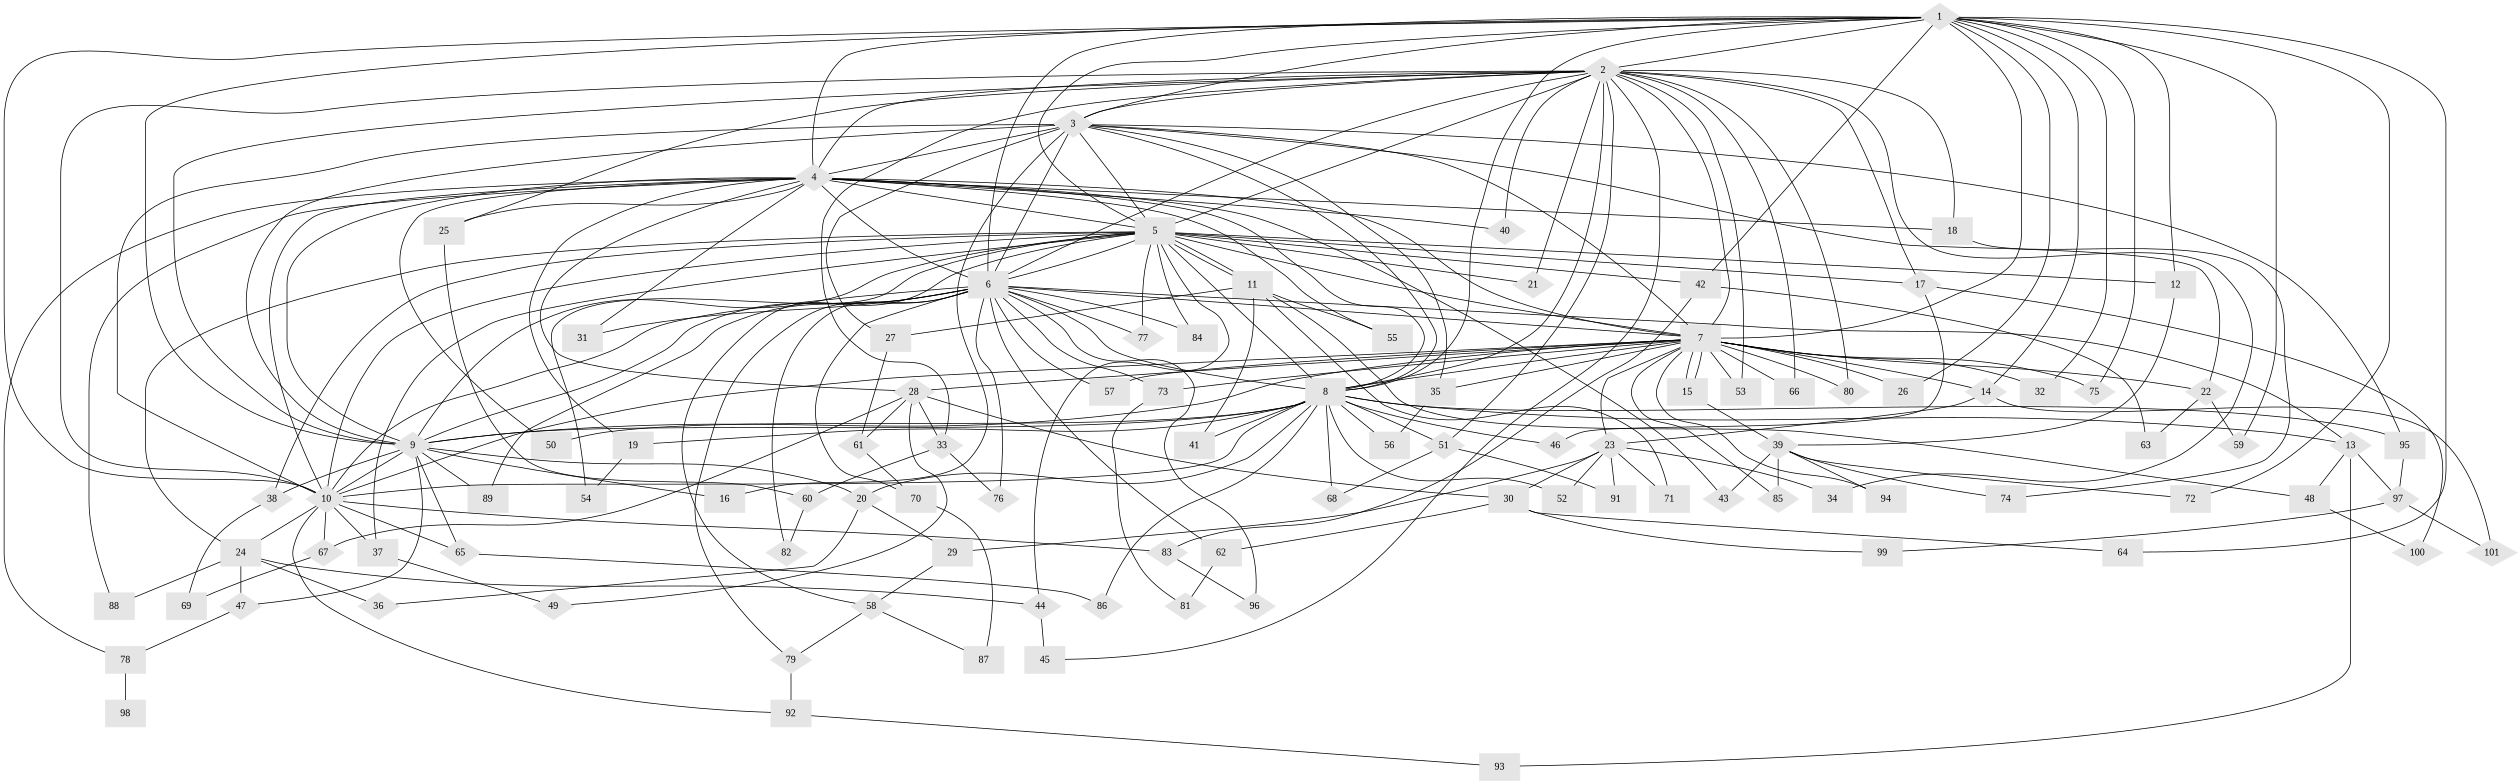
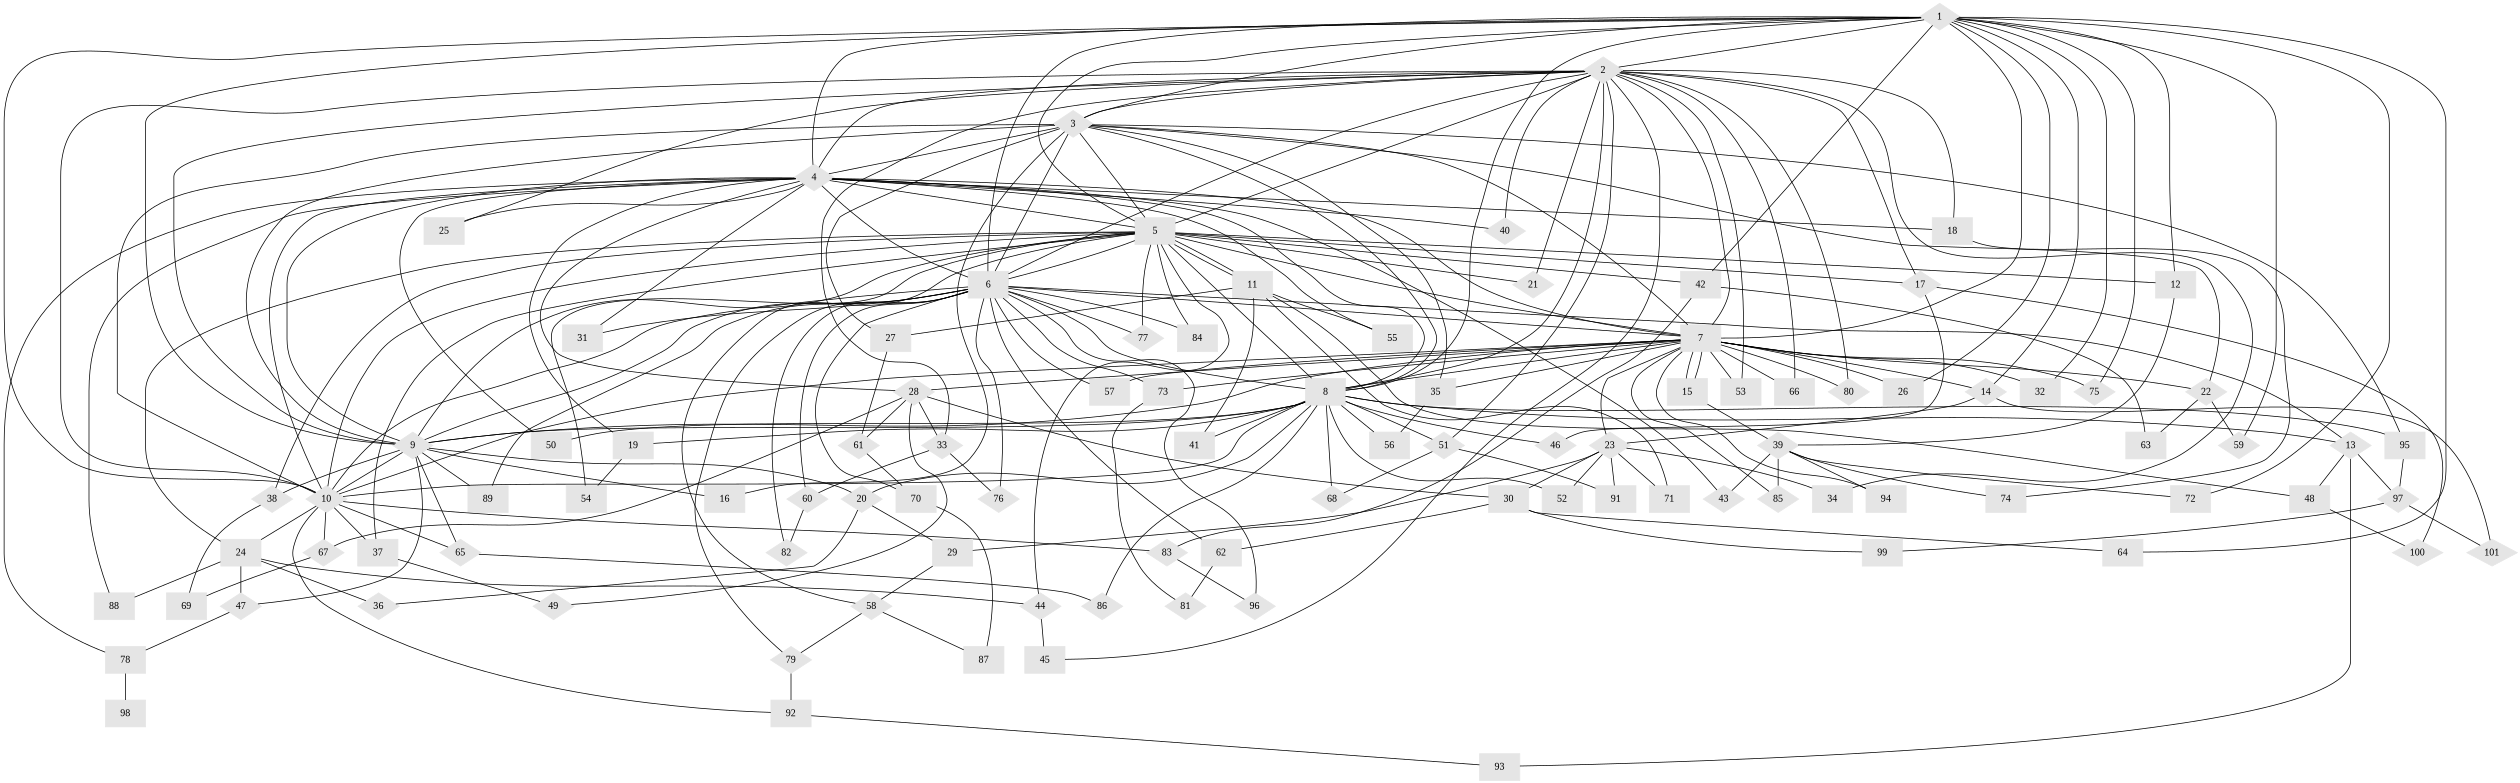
edge "25" -- "60": now "6" -- "60"
